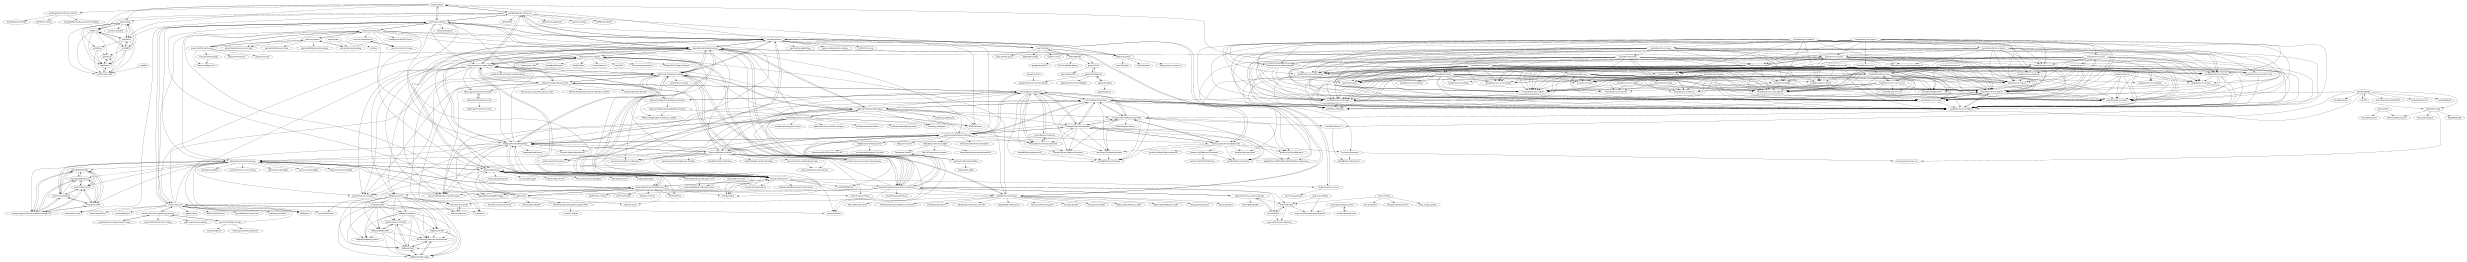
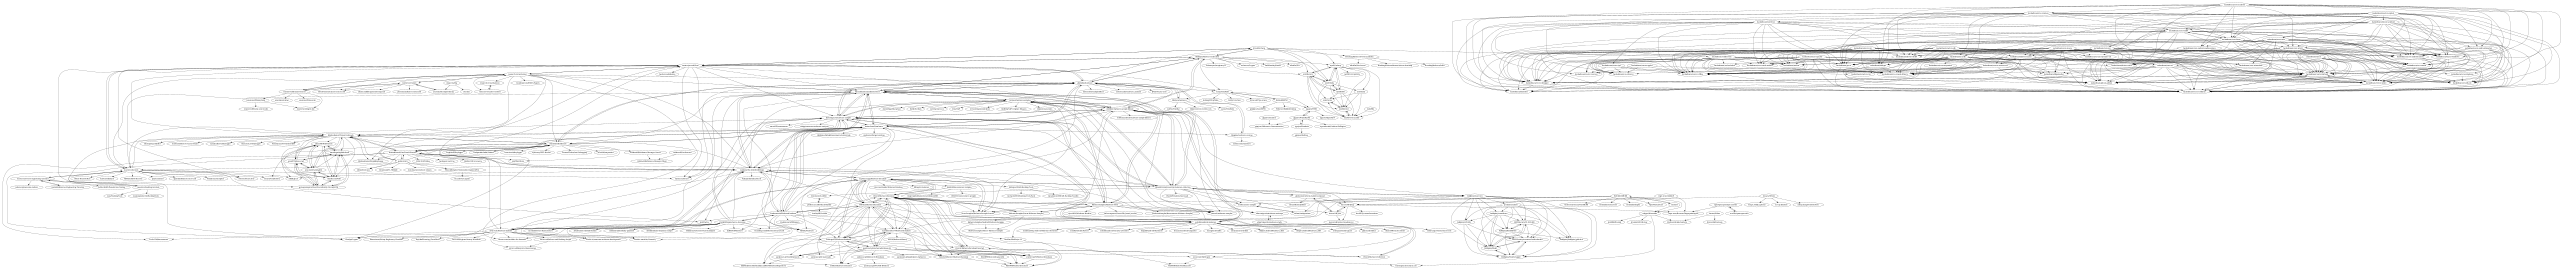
edge "loneicewolf/Stuxnet-Source" -> "hackedteam/core-linux": now "hackedteam/core-android" -> "hackedteam/core-linux"
edge "hackedteam/rcs-db" -> "hackedteam/gitosis-admin": now "hackedteam/rcs-db" -> "hackedteam/test-av2"
node "loneicewolf/flame-sourcecode": added
node "rshipp/awesome-malware-analysis": added
node "vxunderground/Agent": label "vxunderground/Agent" -> "vxunderground/MalwareSourceCode"
node "MarM15/js-transformations": added
